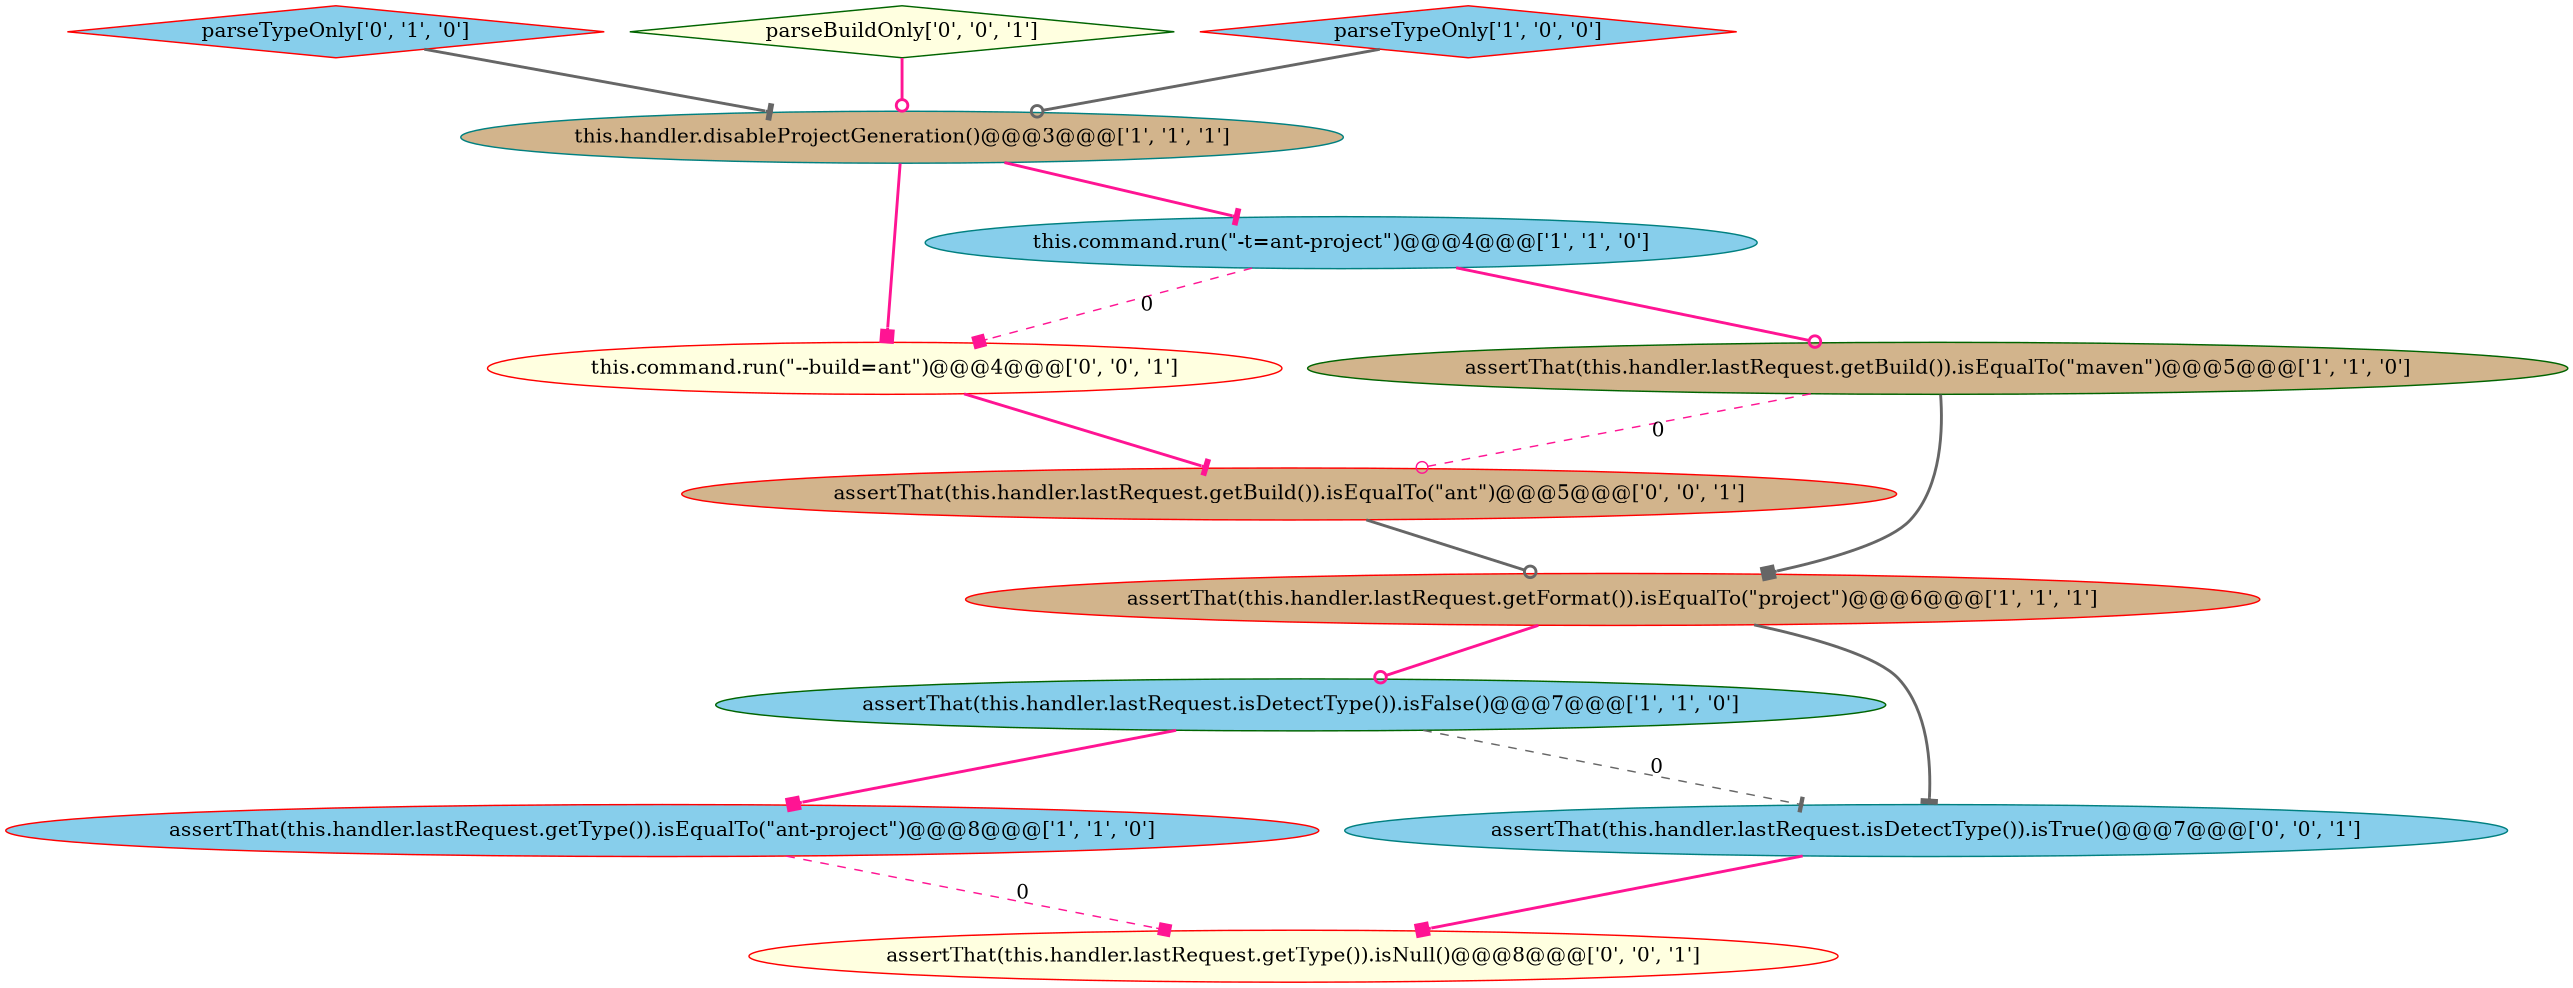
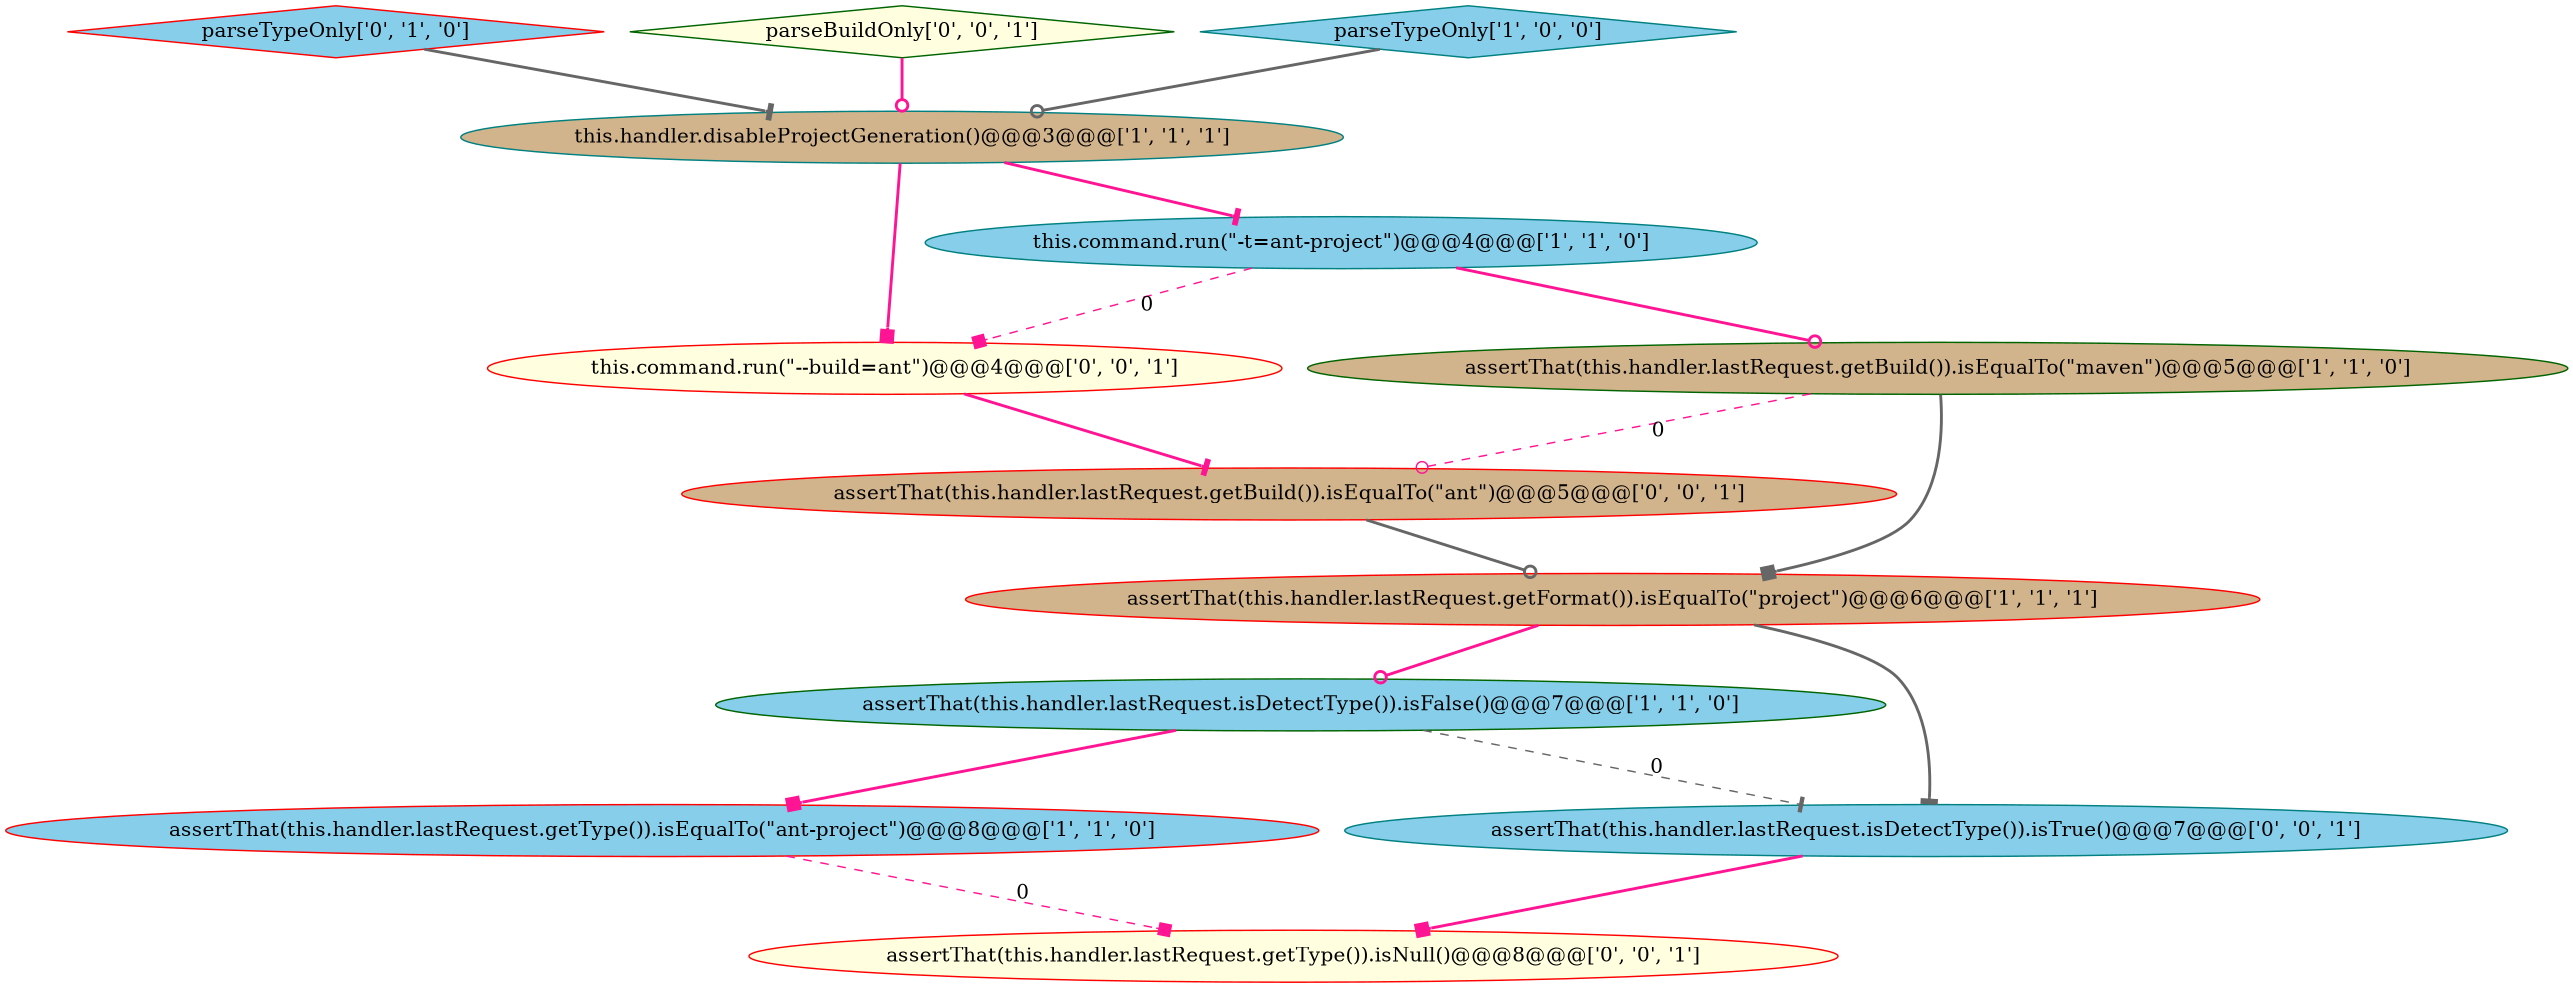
node "parseTypeOnly['1', '0', '0']": color red -> teal
